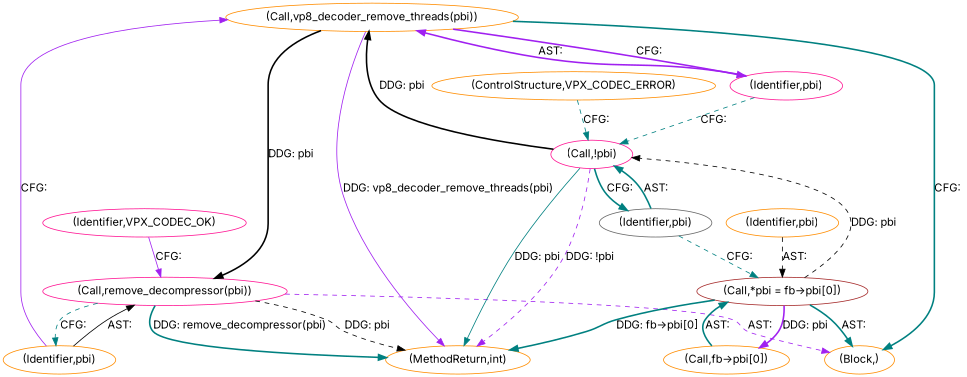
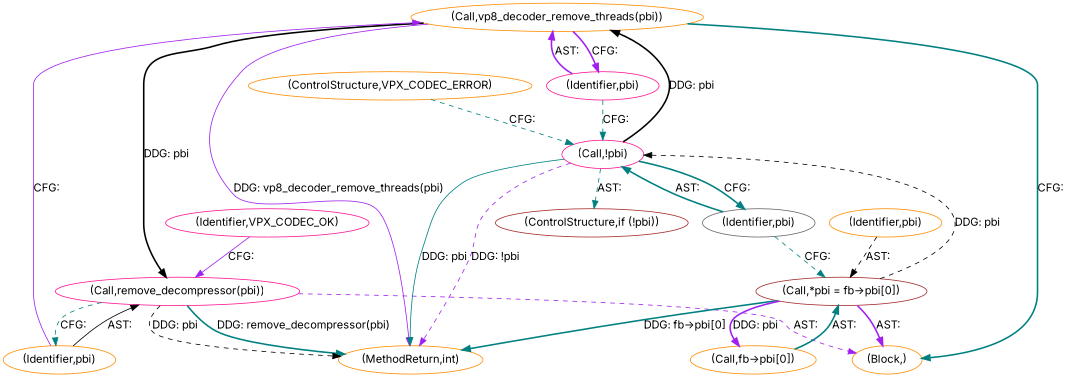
node "(ControlStructure,if (!pbi))": added
edge "(Call,*pbi = fb->pbi[0])" -> "(Block,)": color teal -> purple
